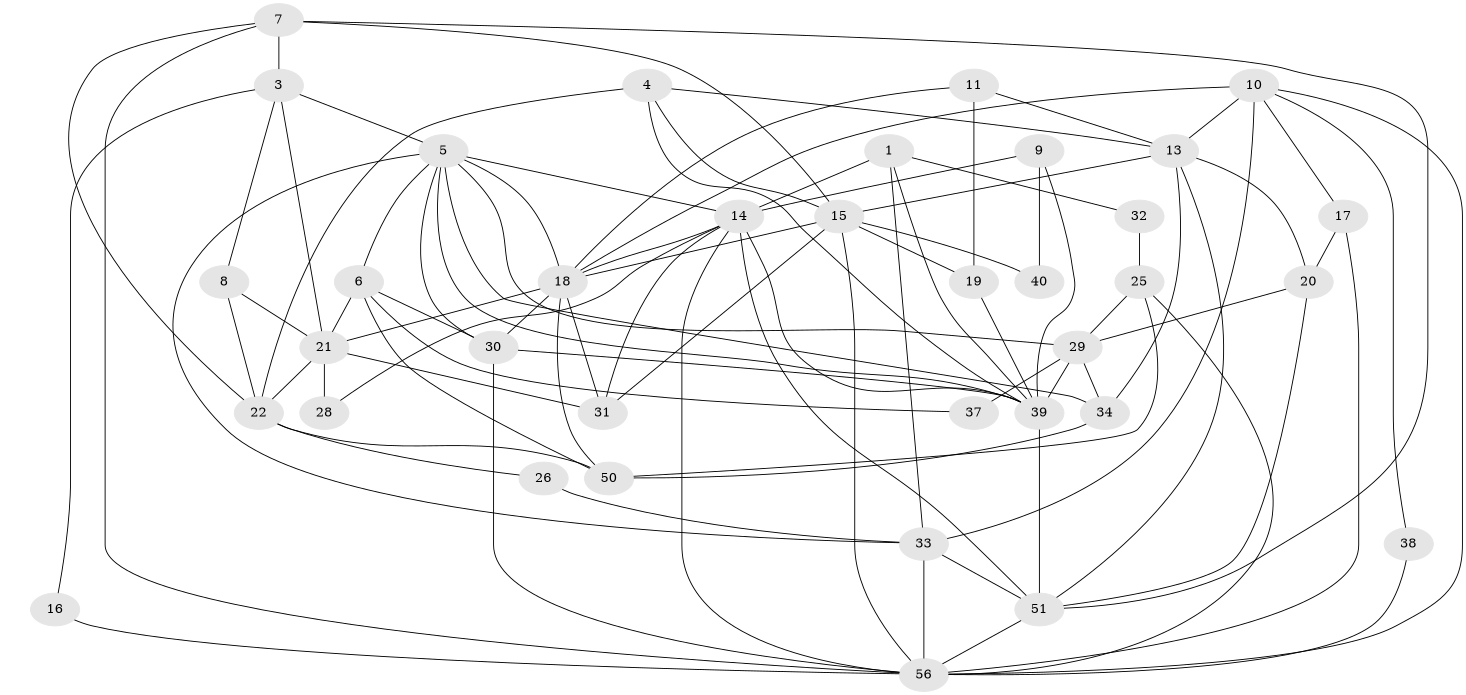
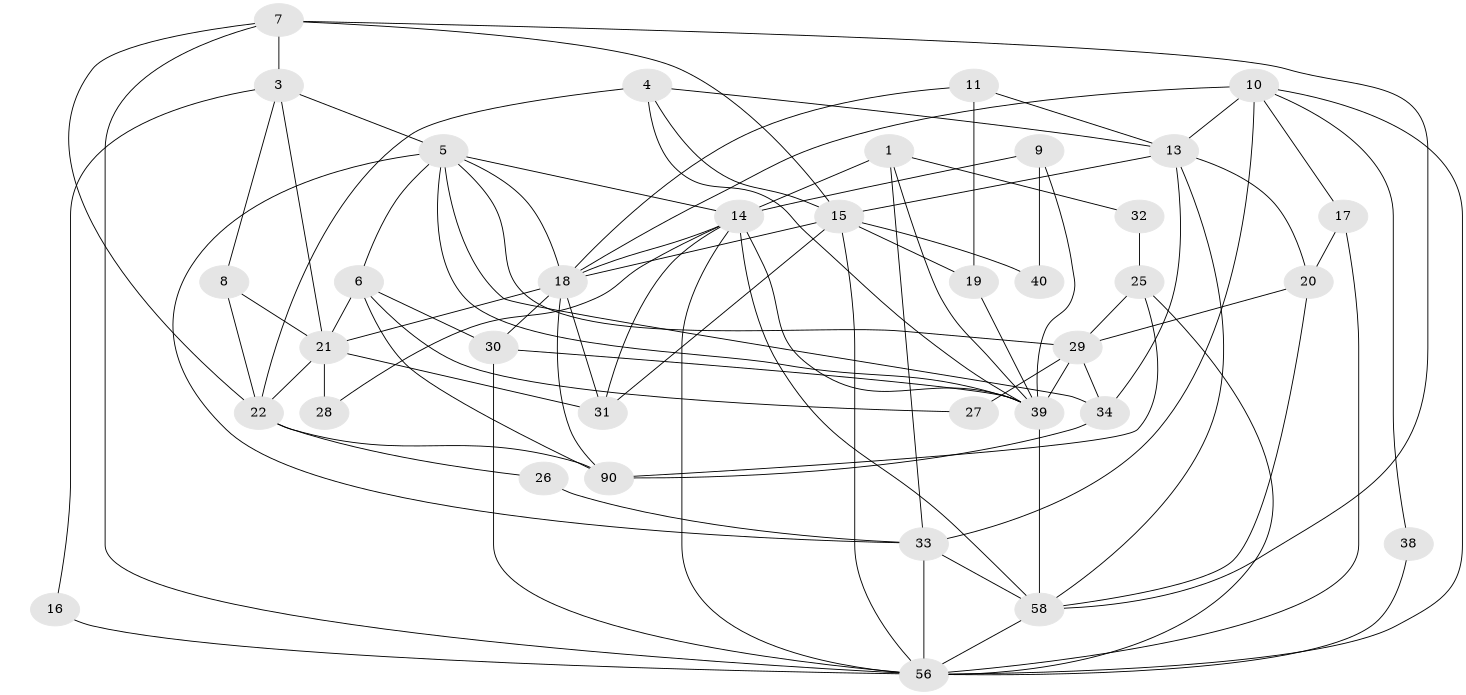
edge "5" -- "30": removed
node "37": label "37" -> "27"
node "50": label "50" -> "90"
node "51": label "51" -> "58"
